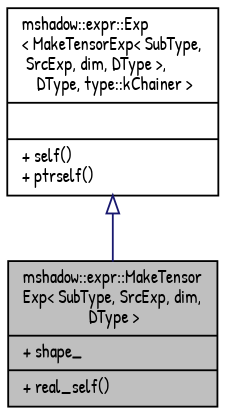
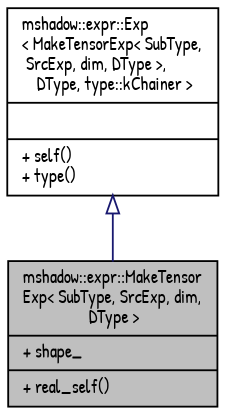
node "mshadow::expr::Exp": text "+ ptrself()" -> "+ type()"
